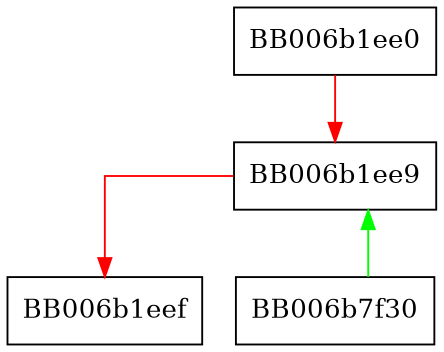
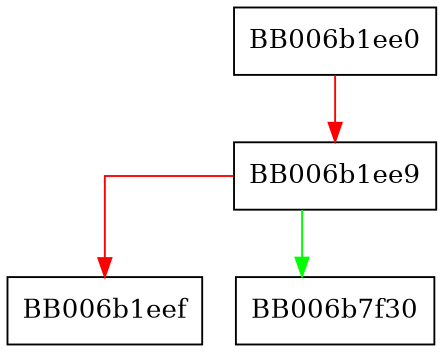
edge "BB006b7f30" -> "BB006b1ee9": reversed
